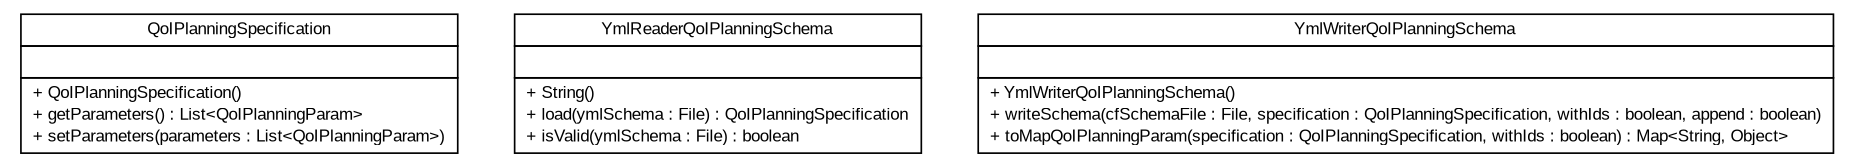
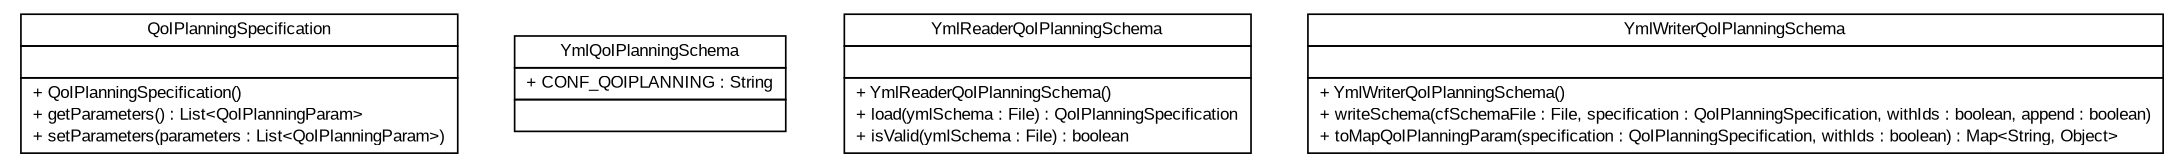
node "YmlQoIPlanningSchema": added
node "YmlReaderQoIPlanningSchema": text "+ String()" -> "+ YmlReaderQoIPlanningSchema()"
